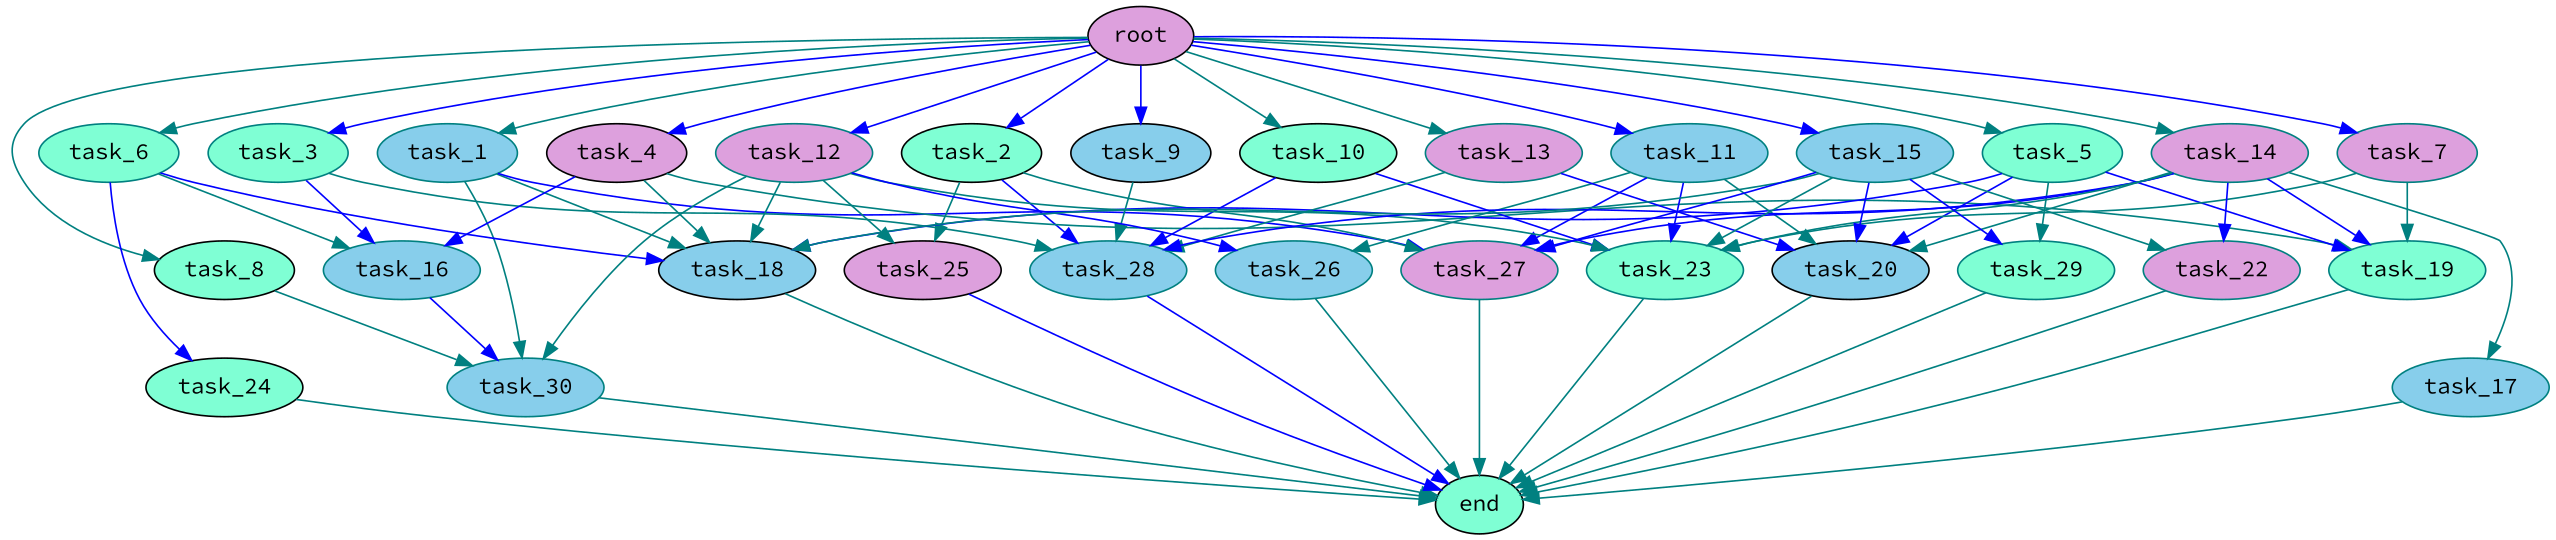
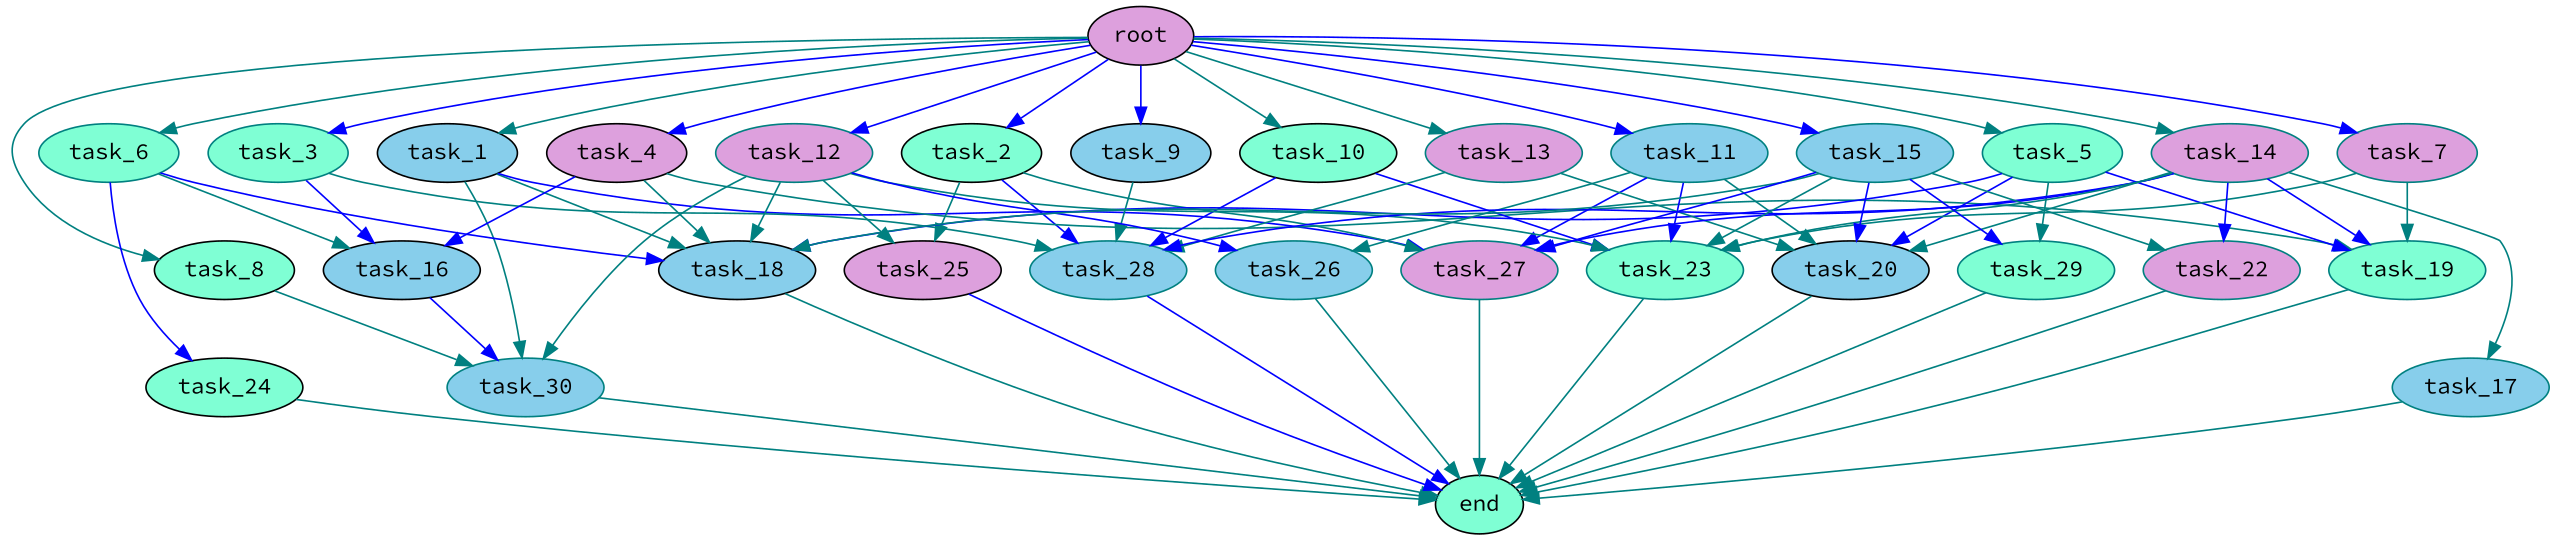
node "task_1": color teal -> black
edge "task_13" -> "task_20": color blue -> teal
node "task_16": color teal -> black
